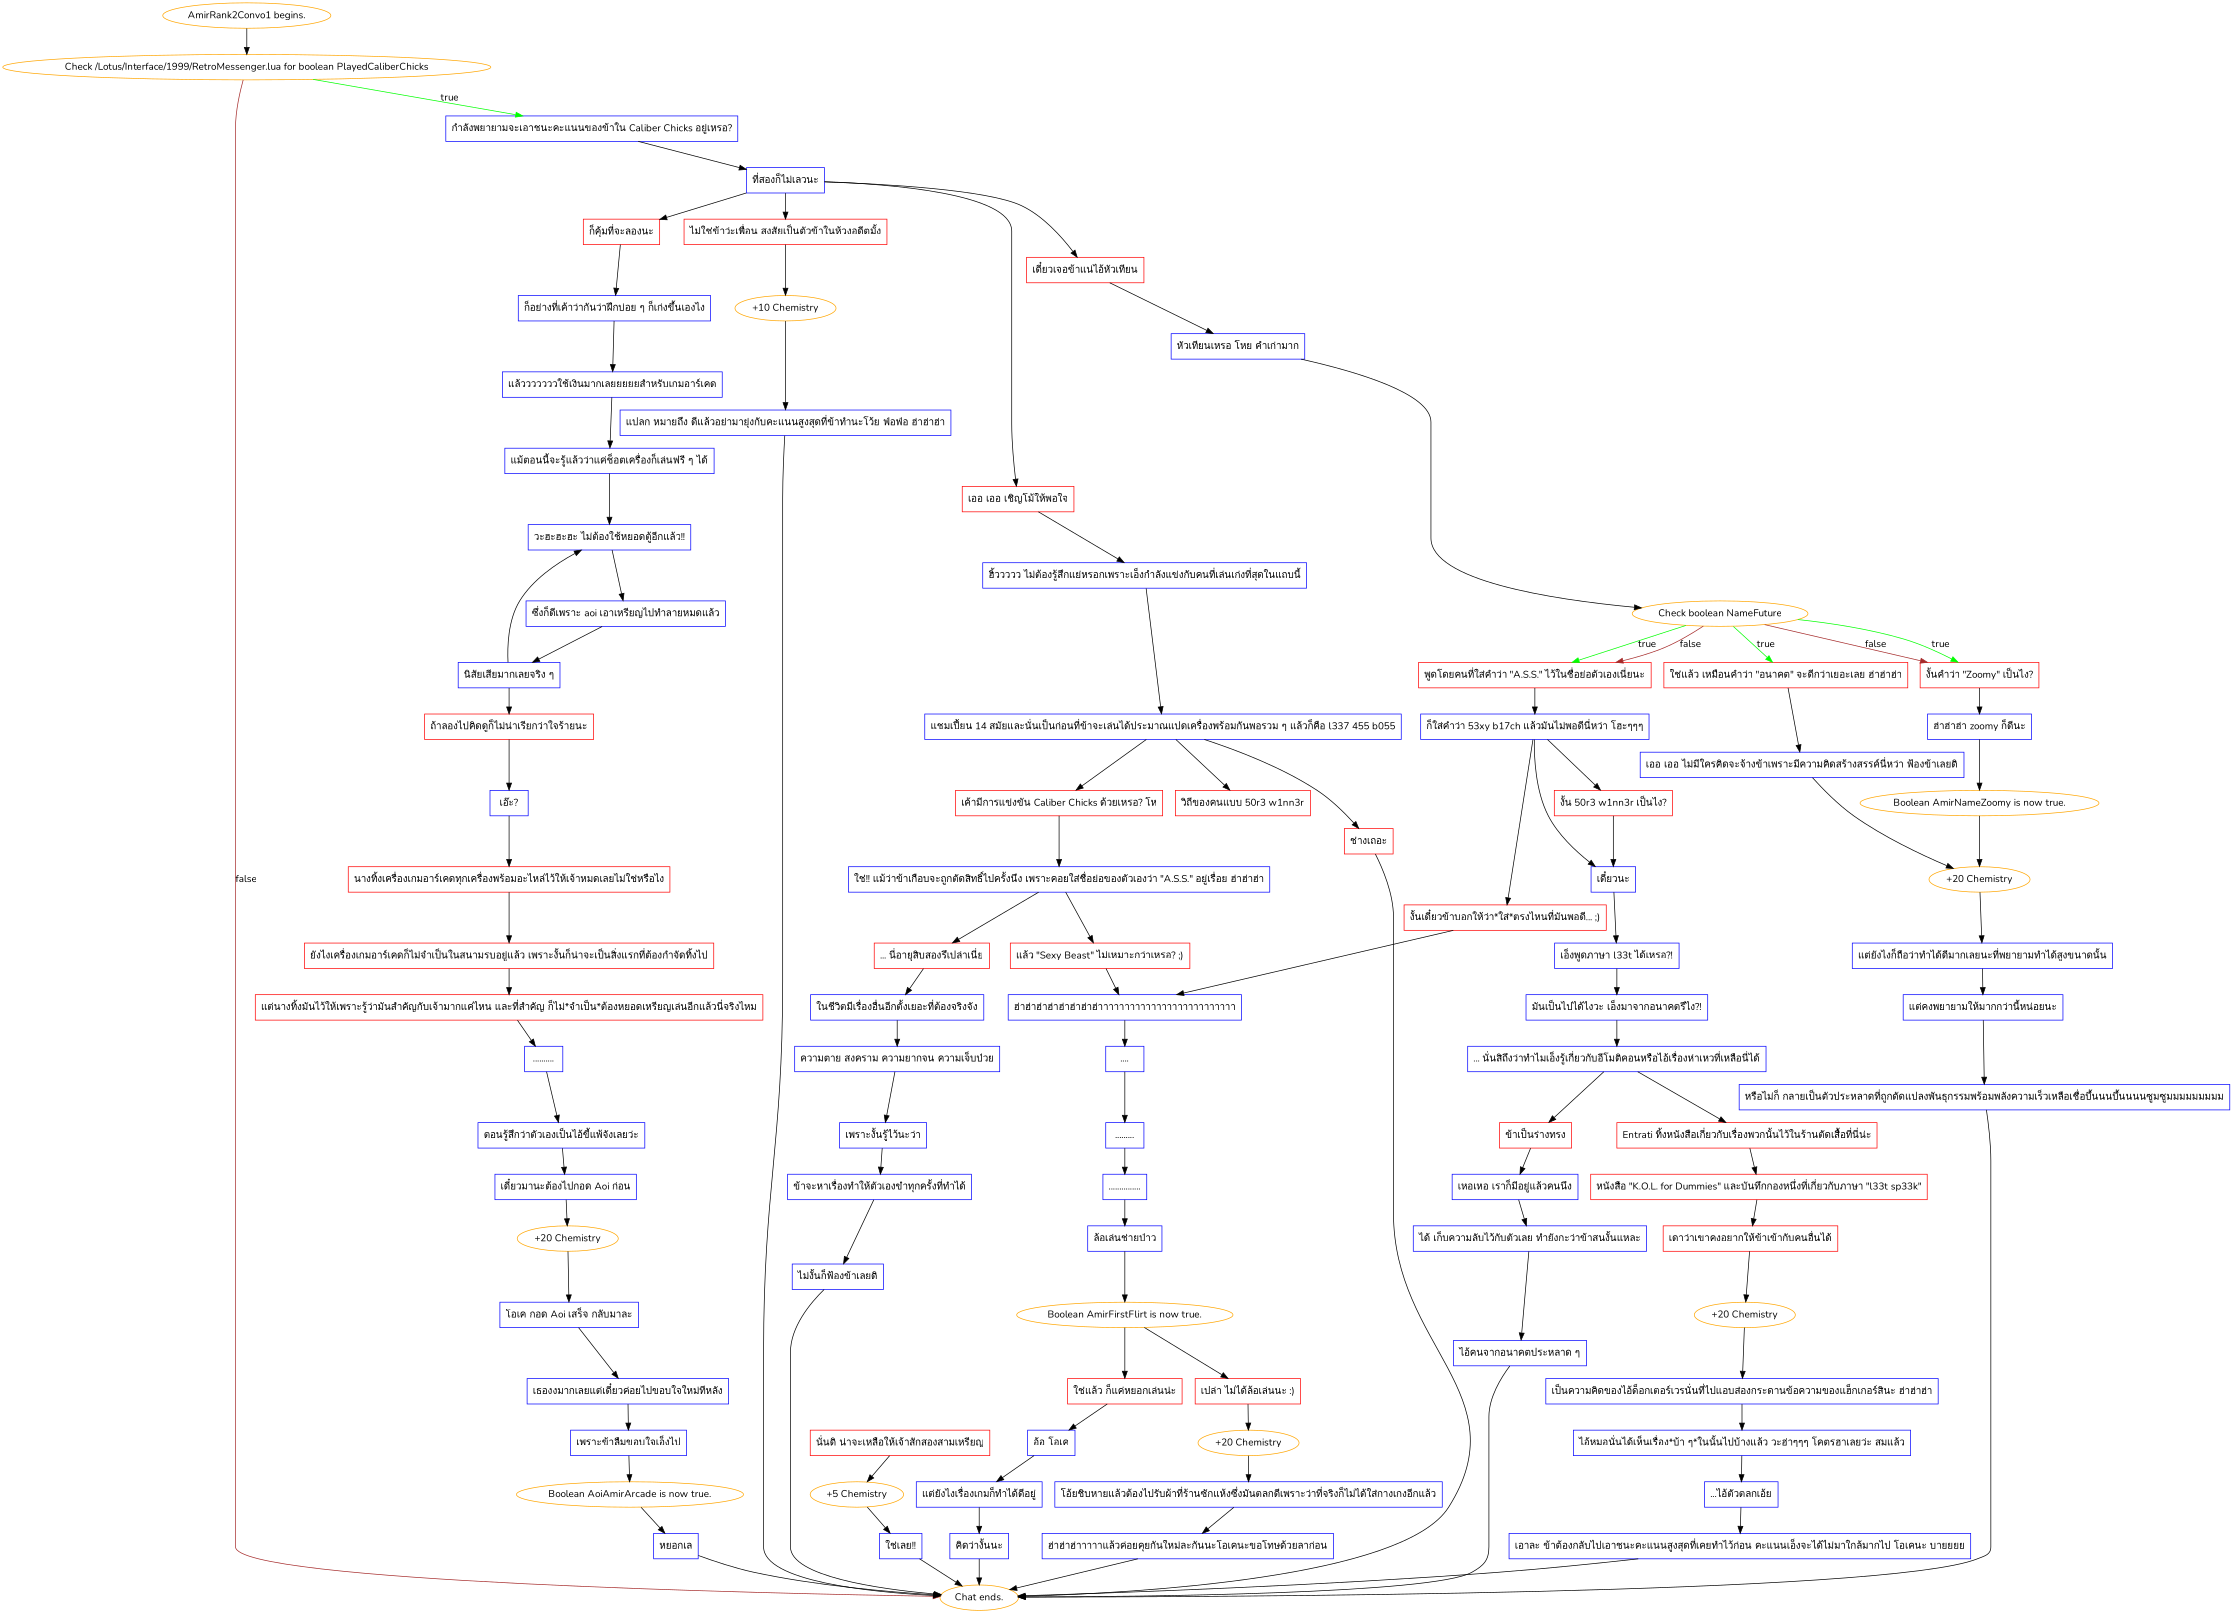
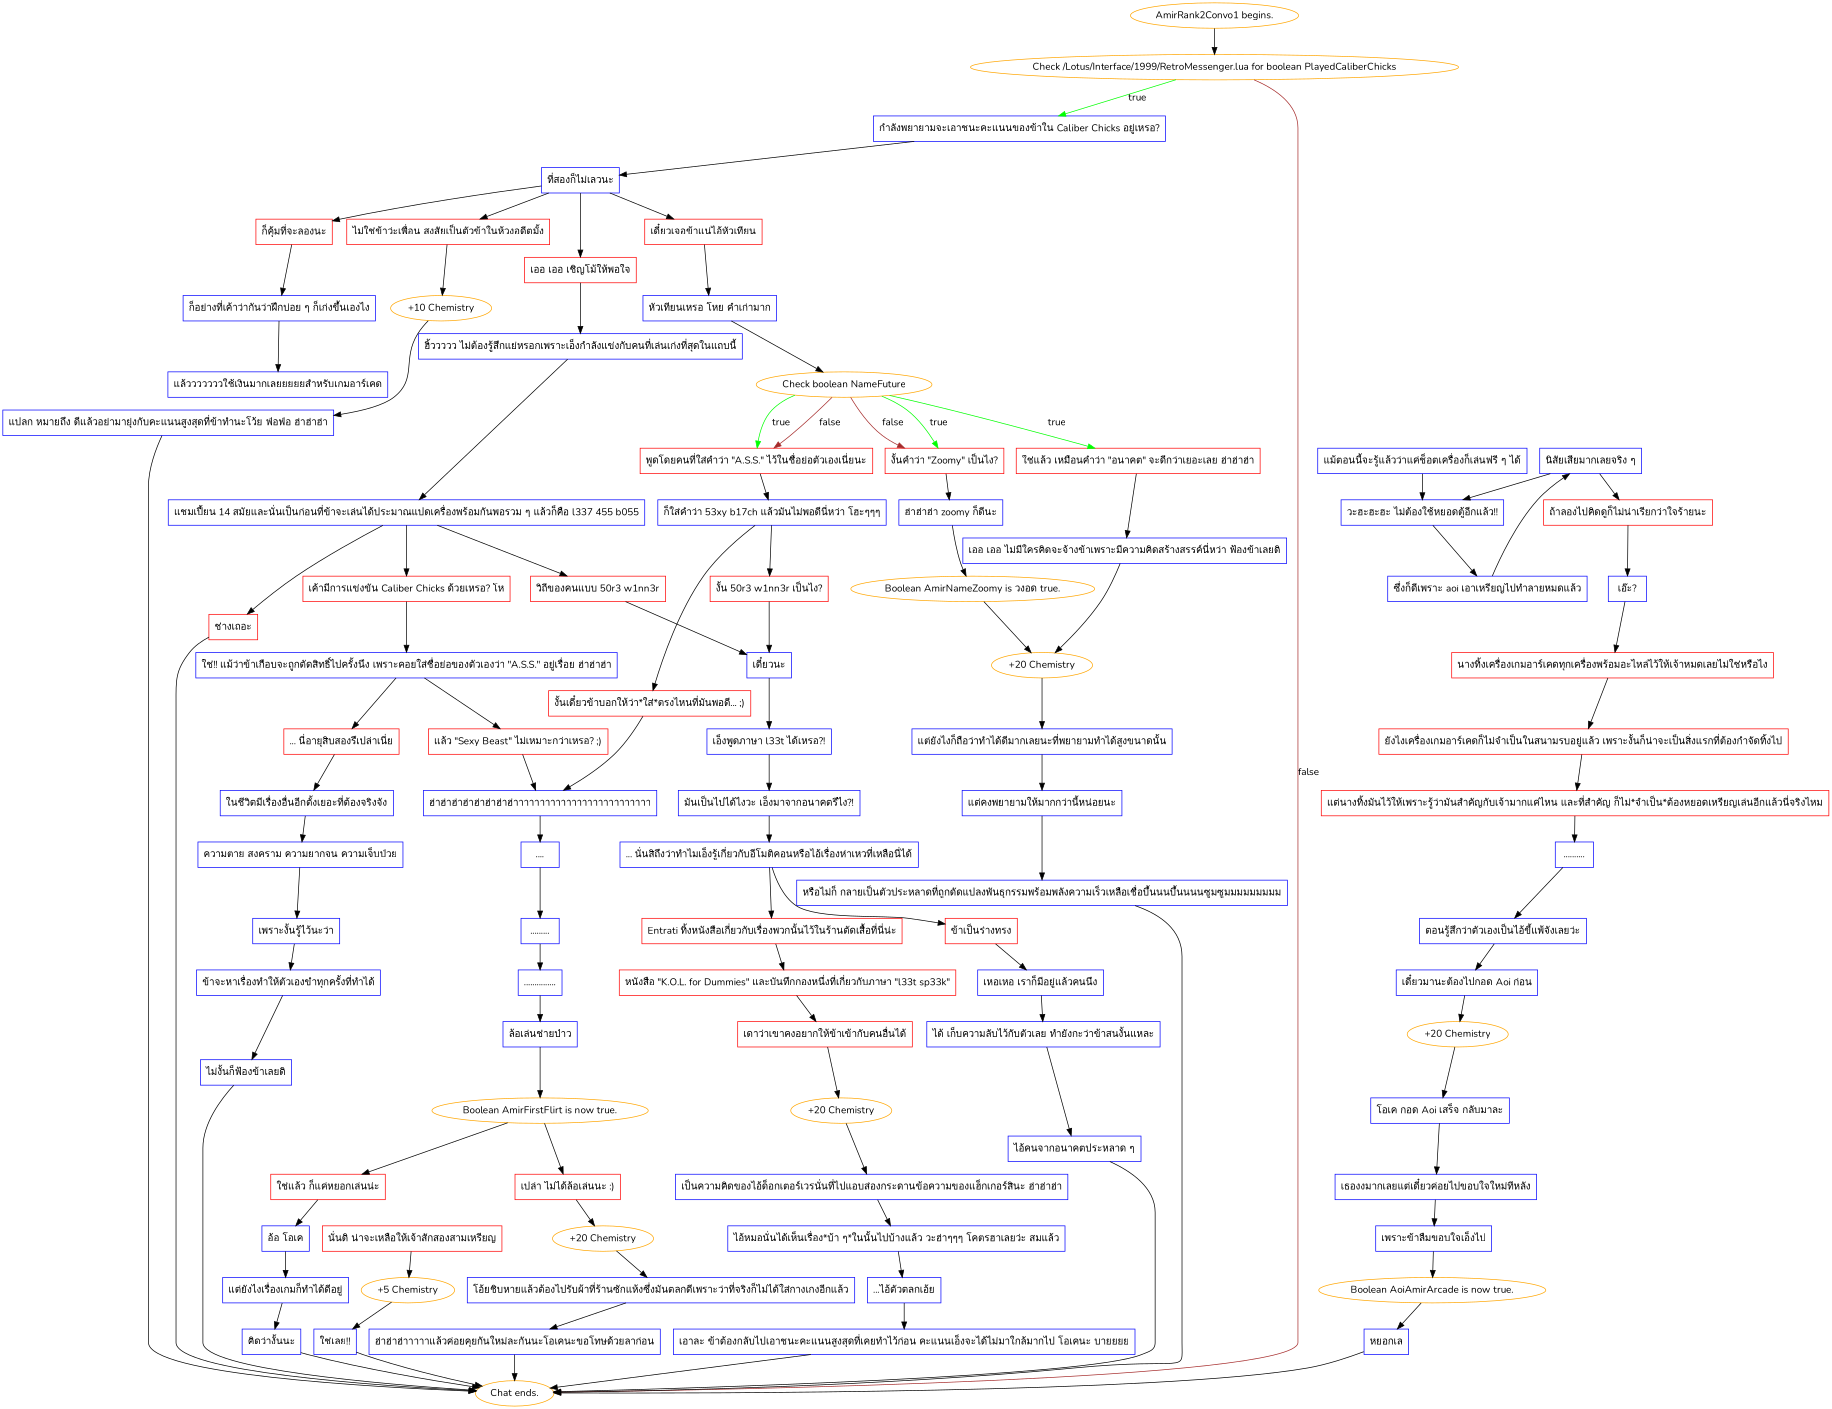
edge "แล้วววววววใช้เงินมากเลยยยยยสำหรับเกมอาร์เคด" -> "แม้ตอนนี้จะรู้แล้วว่าแค่ช็อตเครื่องก็เล่นฟรี ๆ ได้": removed
node "Boolean AmirNameZoomy is now true.": label "Boolean AmirNameZoomy is now true." -> "Boolean AmirNameZoomy is วงอด true."
edge "ก็ใส่คำว่า 53xy b17ch แล้วมันไม่พอดีนี่หว่า โฮะๆๆๆ" -> "เดี๋ยวนะ": now "วิถีของคนแบบ 50r3 w1nn3r" -> "เดี๋ยวนะ"
